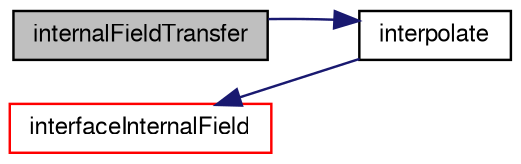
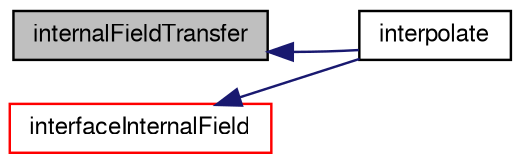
edge "internalFieldTransfer" -> "interpolate": reversed
